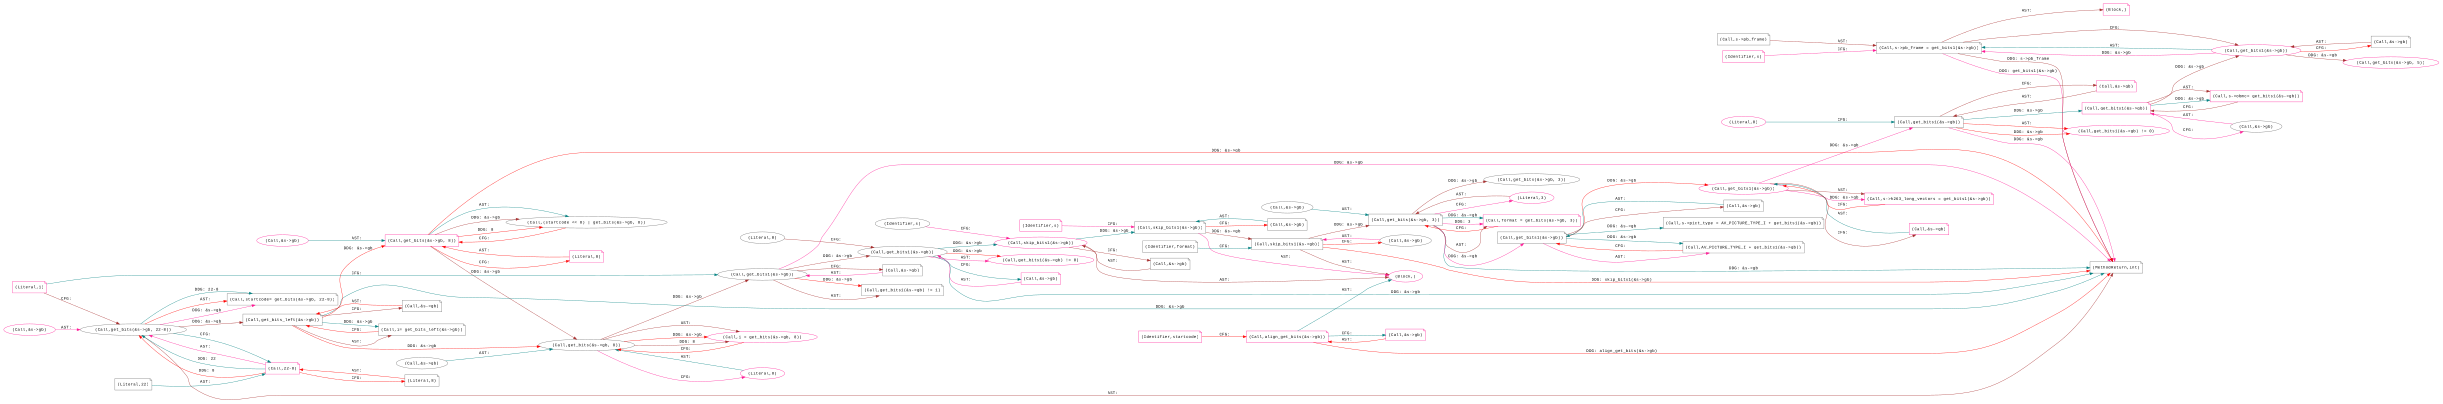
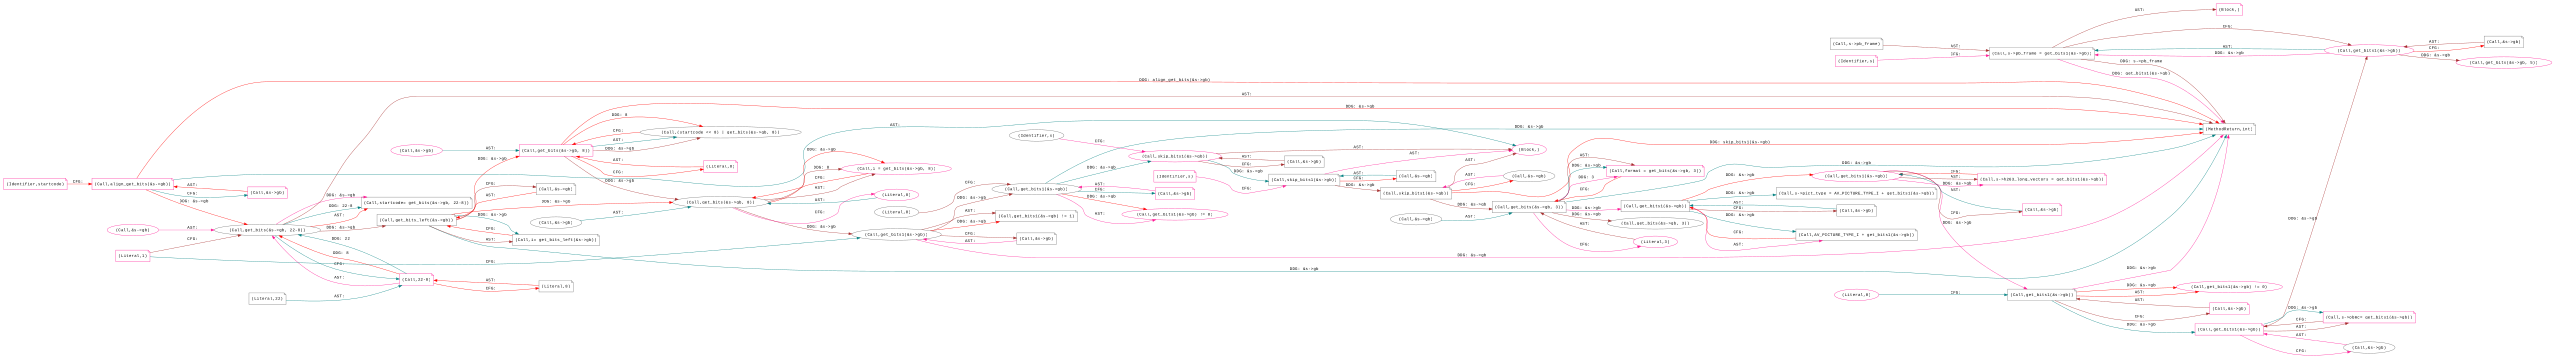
edge "(Call,align_get_bits(&s->gb))" -> "(Call,get_bits(&s->gb, 22-8))": added, label "DDG: &s->gb"
node "(Identifier,format)": removed
